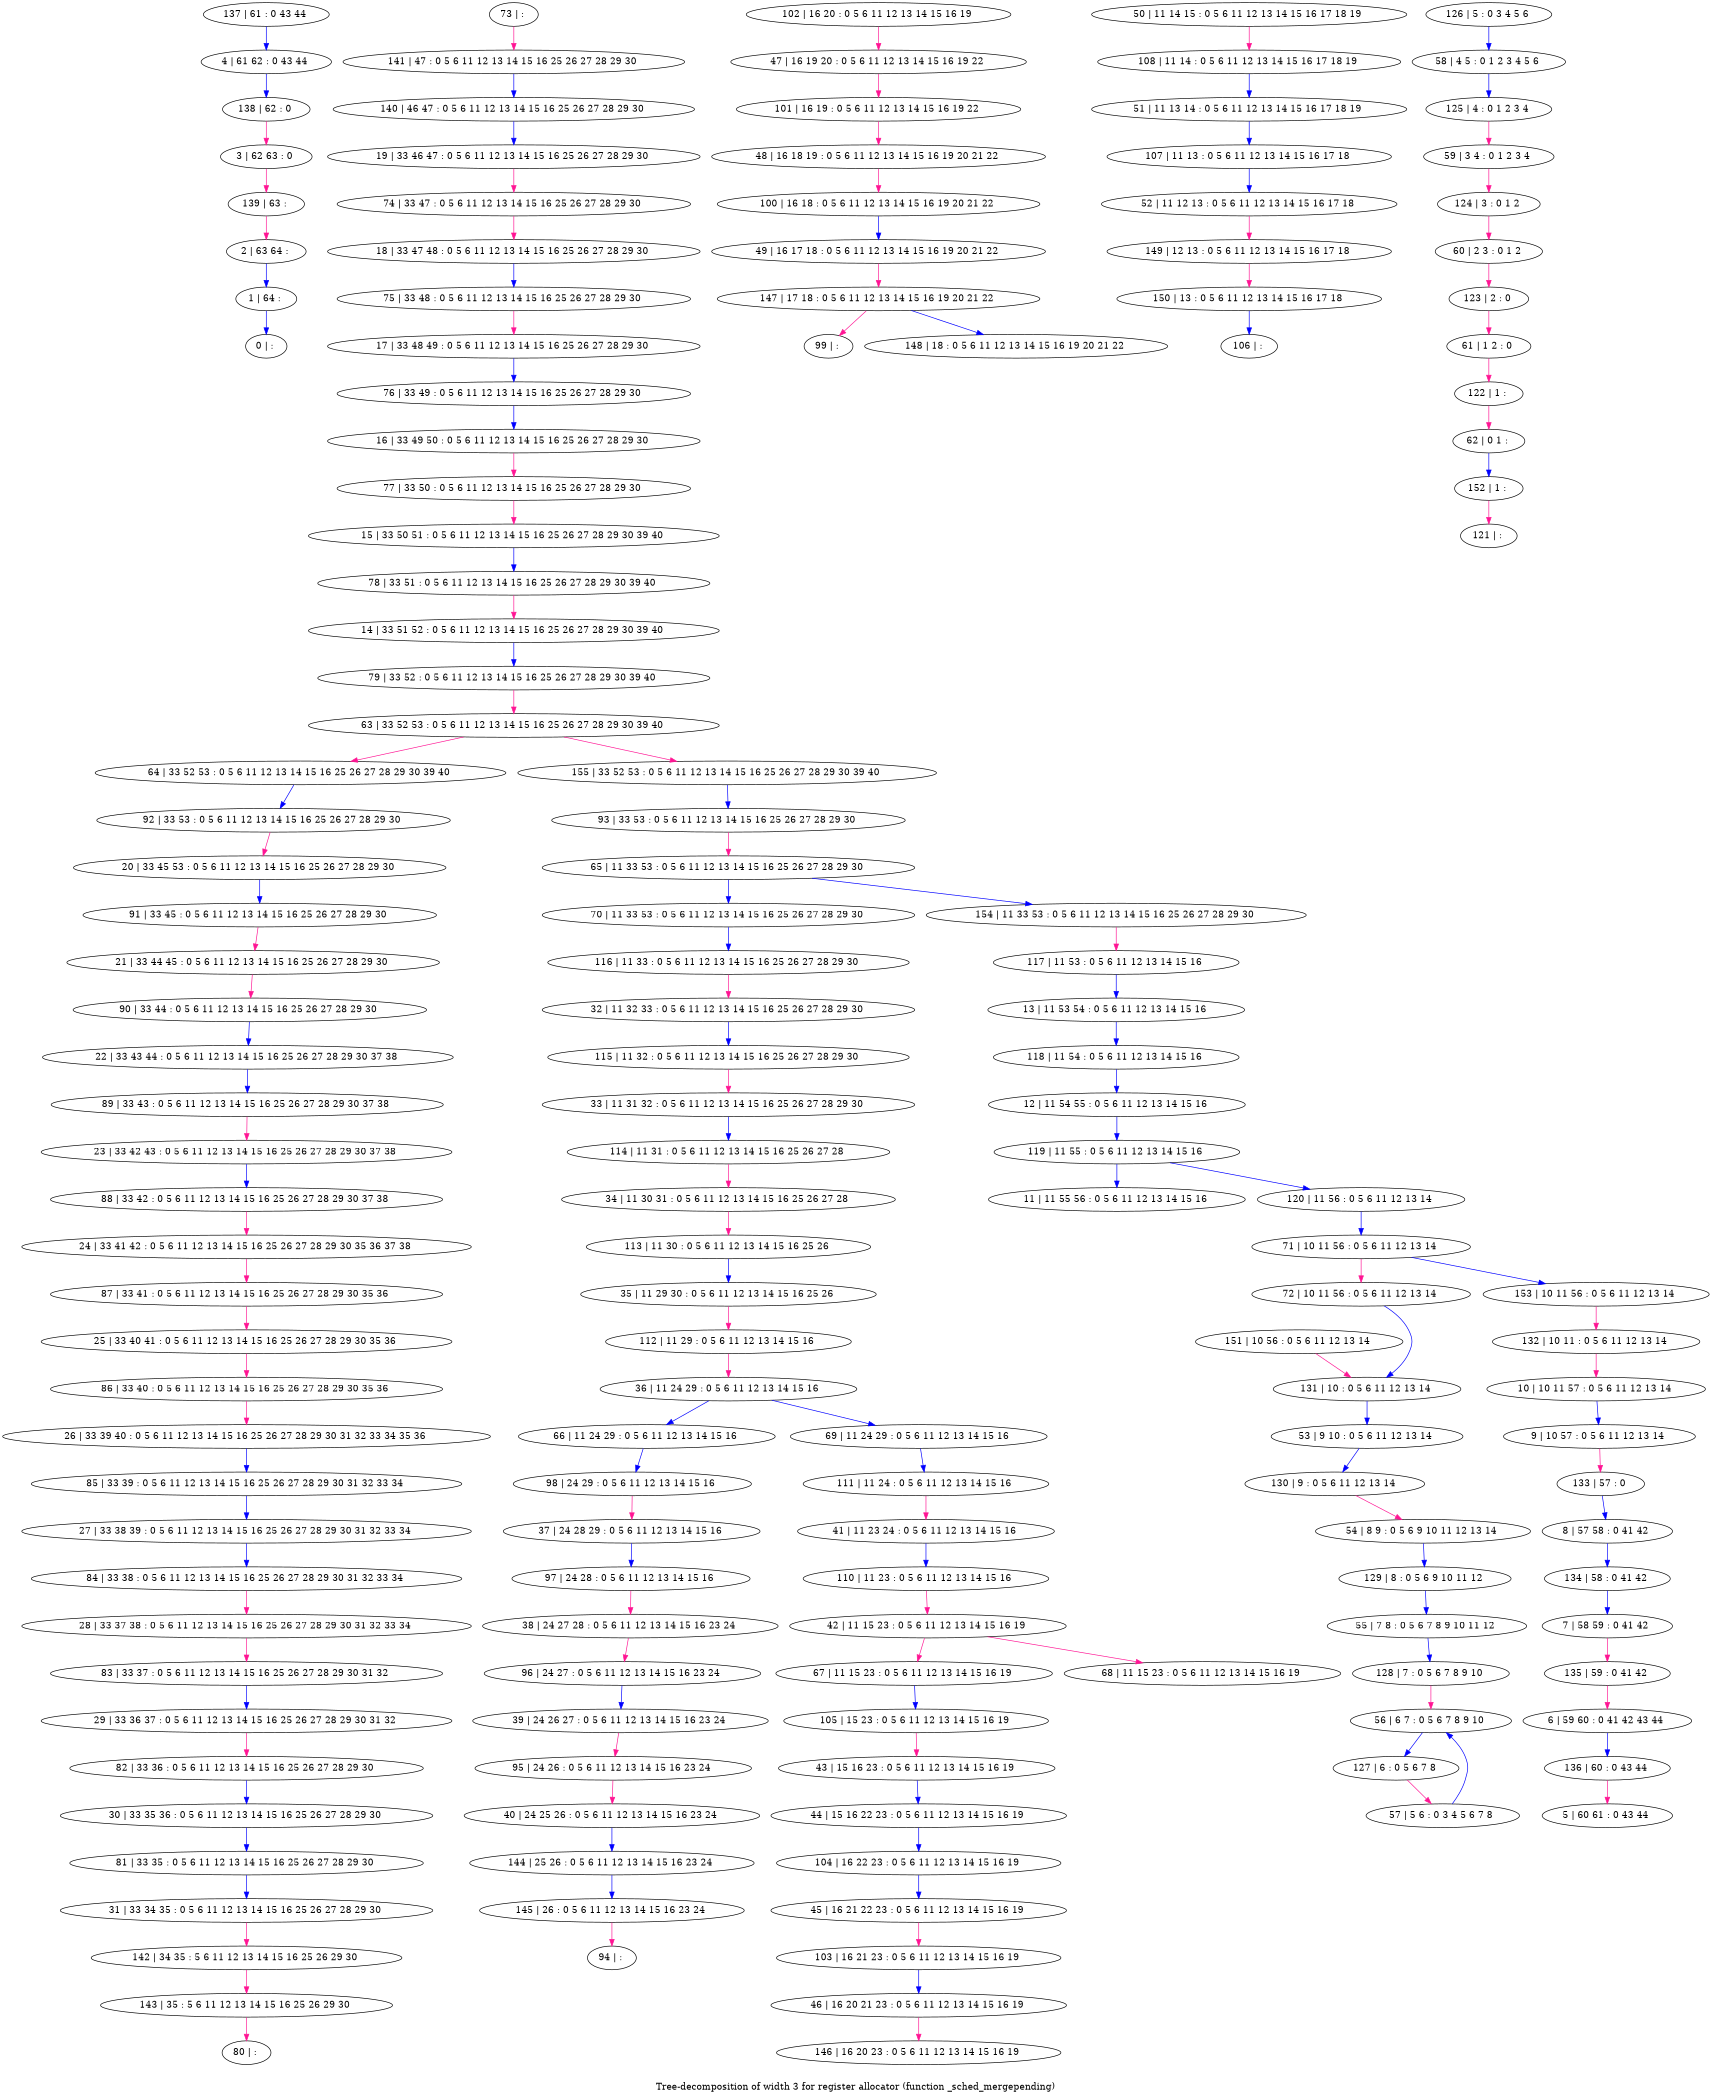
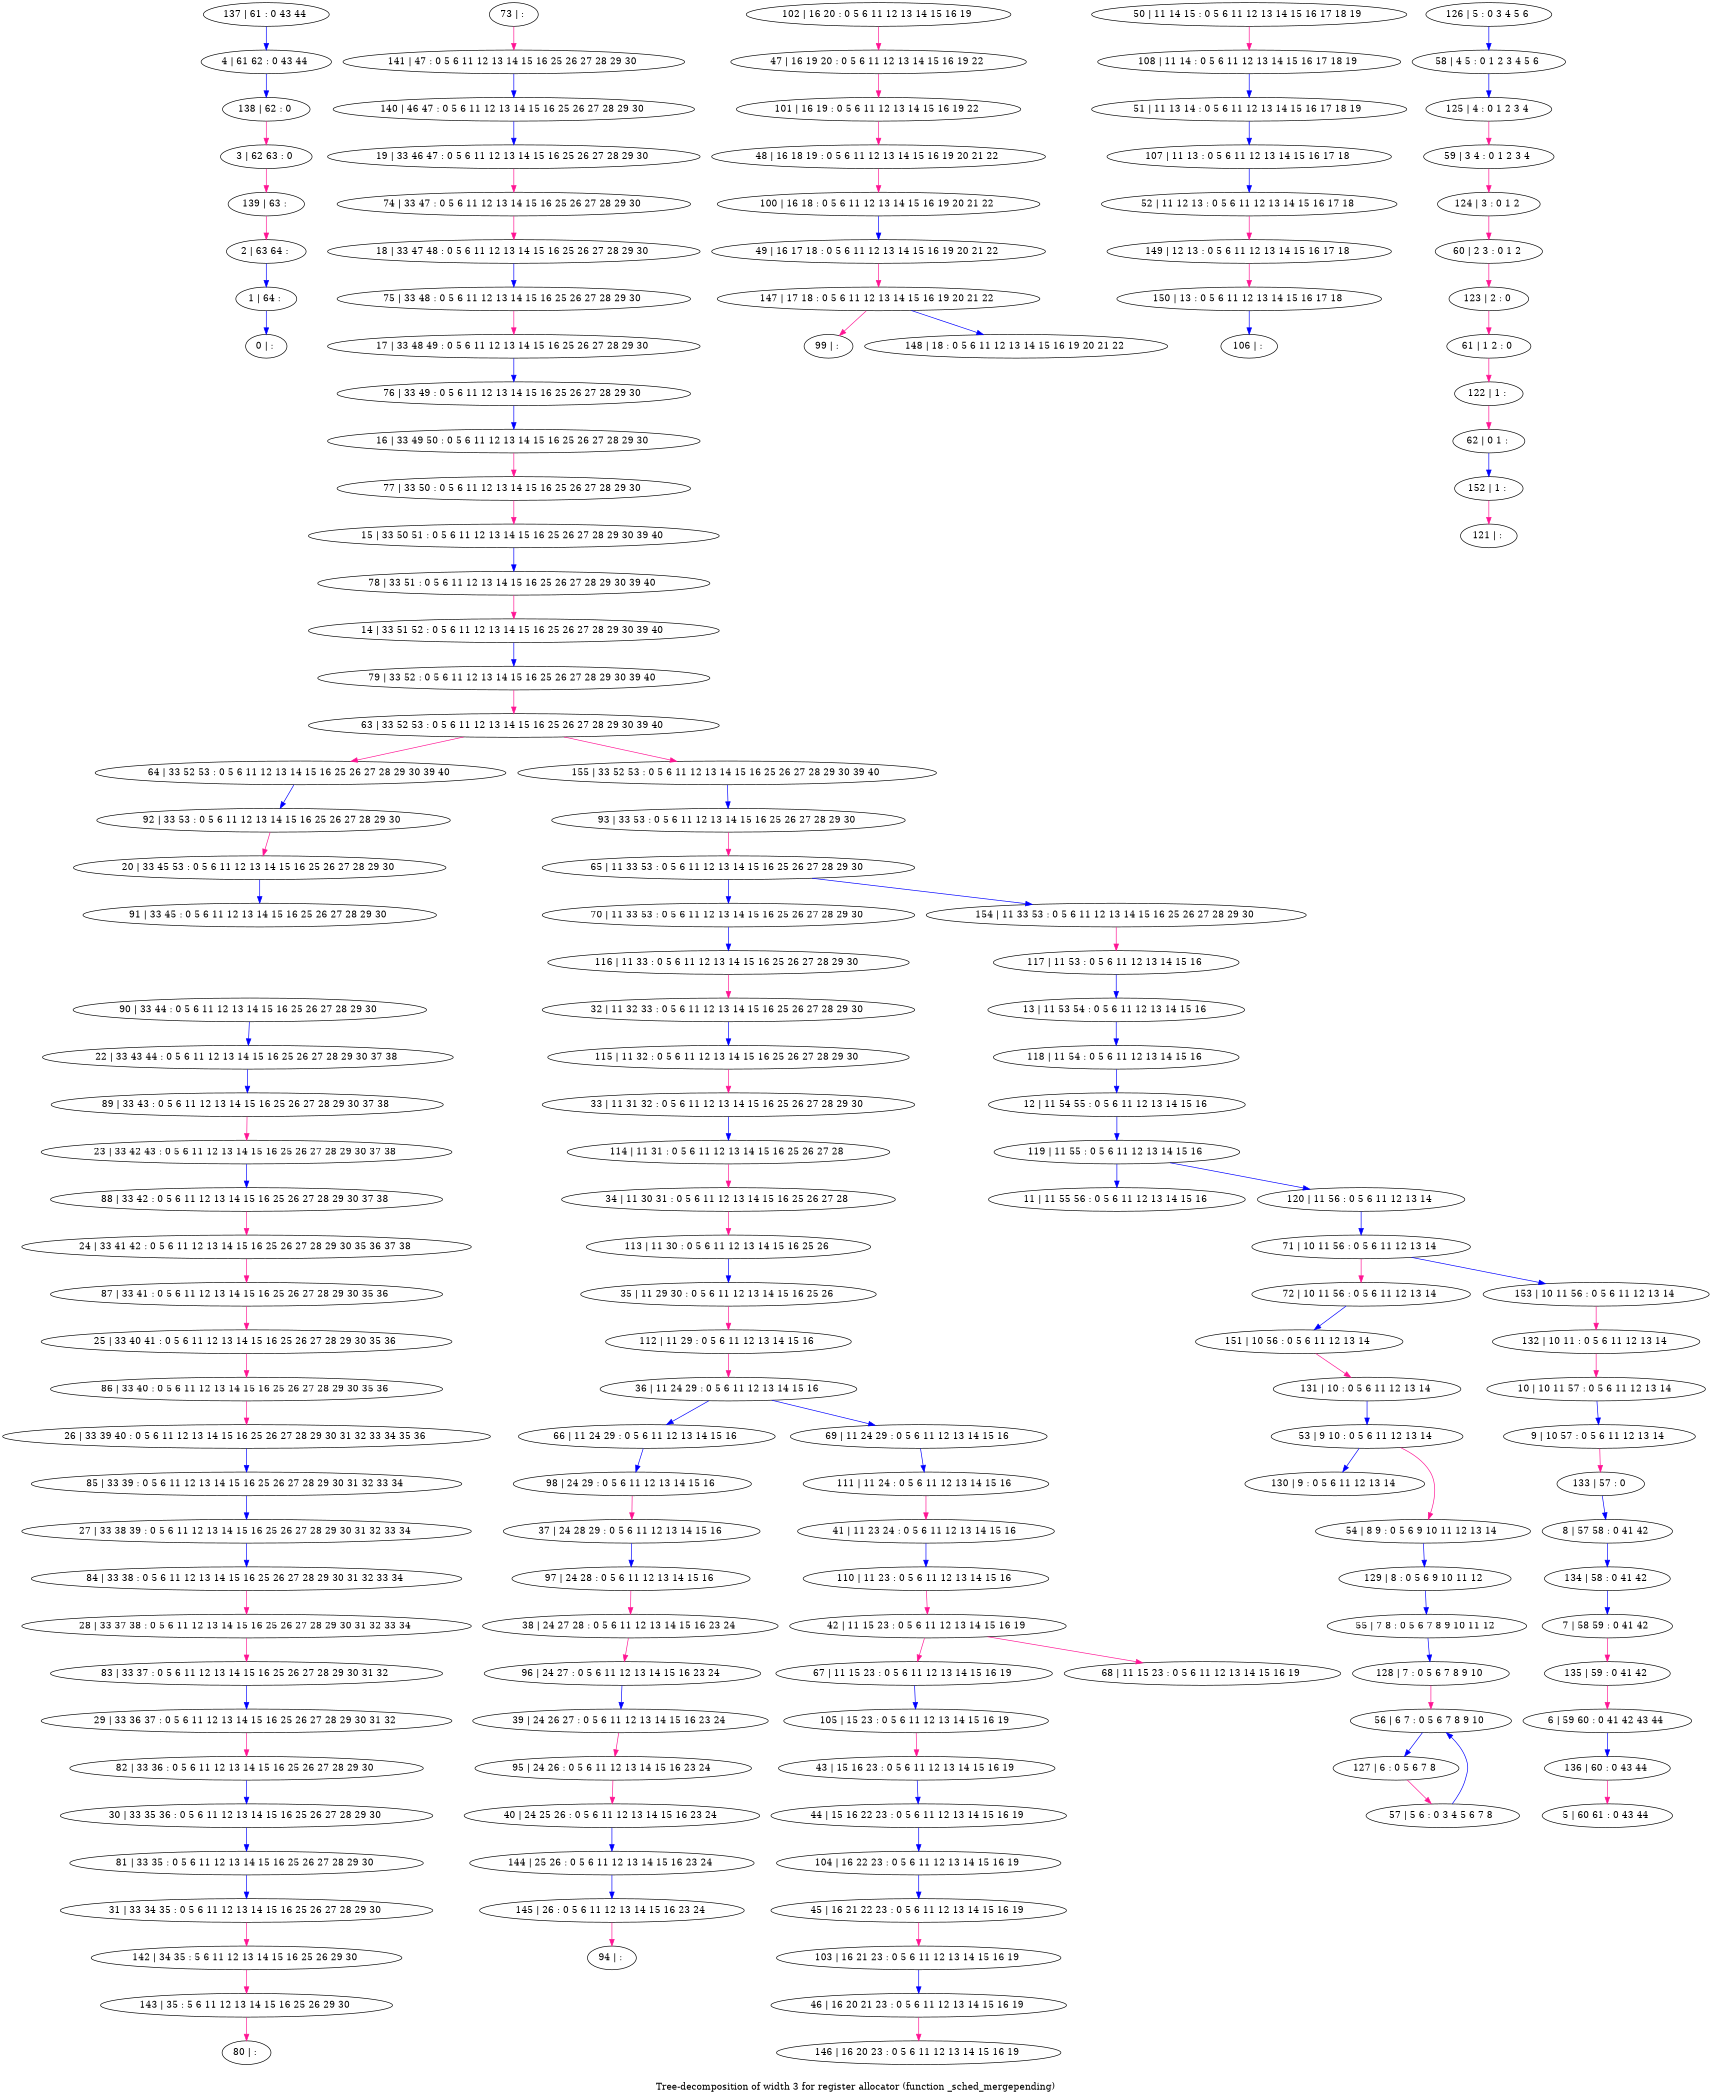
node "21 | 33 44 45 : 0 5 6 11 12 13 14 15 16 25 26 27 28 29 30": removed
edge "72 | 10 11 56 : 0 5 6 11 12 13 14" -> "131 | 10 : 0 5 6 11 12 13 14": now "72 | 10 11 56 : 0 5 6 11 12 13 14" -> "151 | 10 56 : 0 5 6 11 12 13 14"
edge "130 | 9 : 0 5 6 11 12 13 14" -> "54 | 8 9 : 0 5 6 9 10 11 12 13 14": now "53 | 9 10 : 0 5 6 11 12 13 14" -> "54 | 8 9 : 0 5 6 9 10 11 12 13 14"
